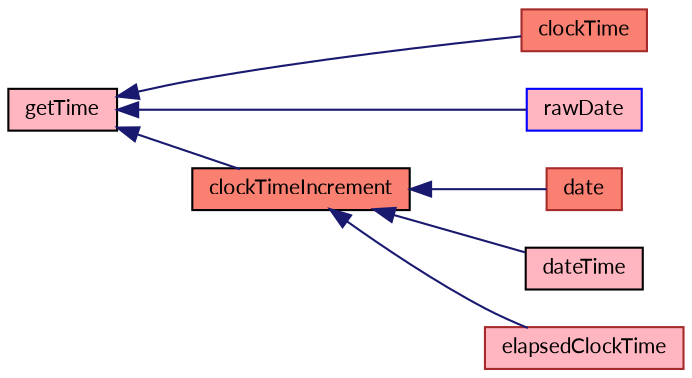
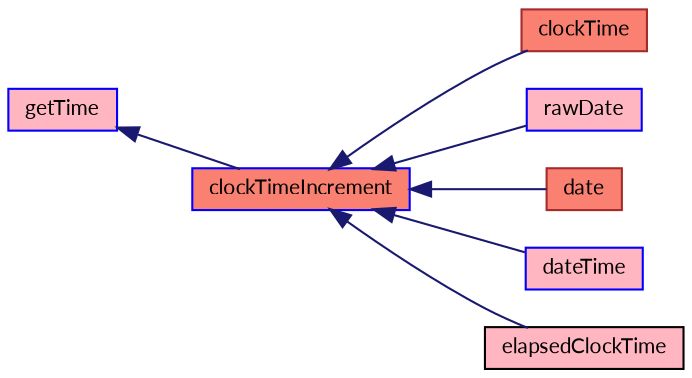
edge "clockTime" -> "getTime": now "clockTime" -> "clockTimeIncrement"
node "getTime": color black -> blue
edge "rawDate" -> "getTime": now "rawDate" -> "clockTimeIncrement"
node "clockTimeIncrement": color black -> blue
node "dateTime": color black -> blue
node "elapsedClockTime": color brown -> black
